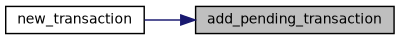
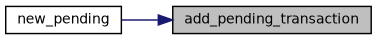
node "new_transaction": label "new_transaction" -> "new_pending"
